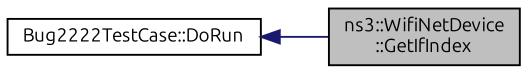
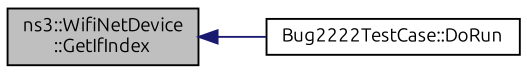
edge "ns3::WifiNetDevice ::GetIfIndex" -> "Bug2222TestCase::DoRun": reversed
